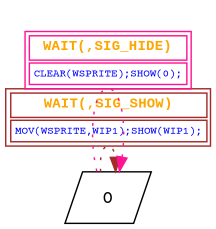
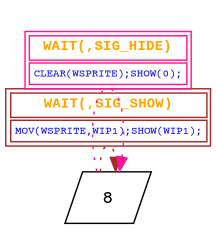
node "0": label "0" -> "8"
